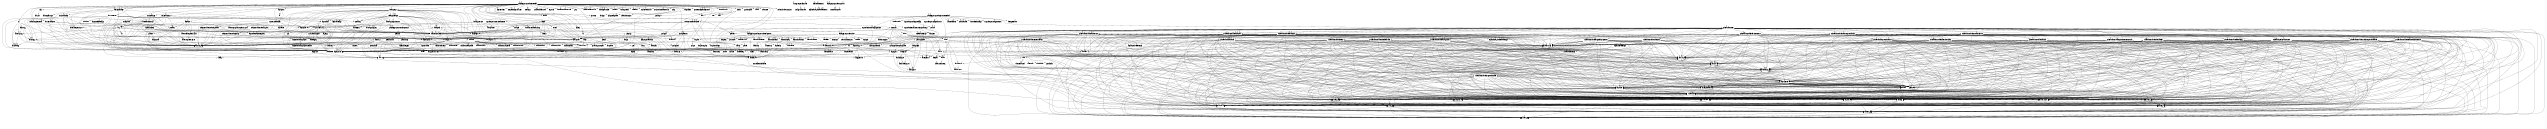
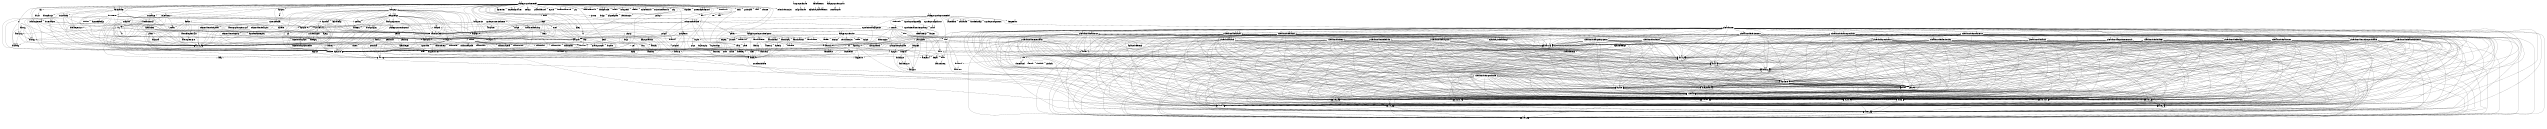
node "pulseaudio_perl_card_restore": label "pulseaudio_perl_card_restore" -> "pulseaudio_module_card_restore"
